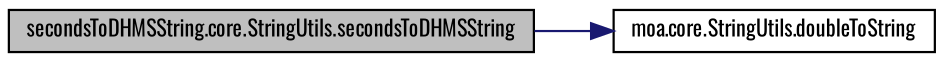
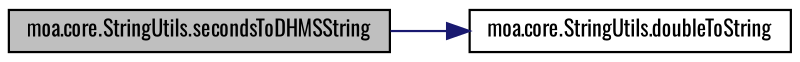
node "secondsToDHMSString.core.StringUtils.secondsToDHMSString": label "secondsToDHMSString.core.StringUtils.secondsToDHMSString" -> "moa.core.StringUtils.secondsToDHMSString"
